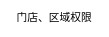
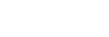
node "门店、区域权限": removed
